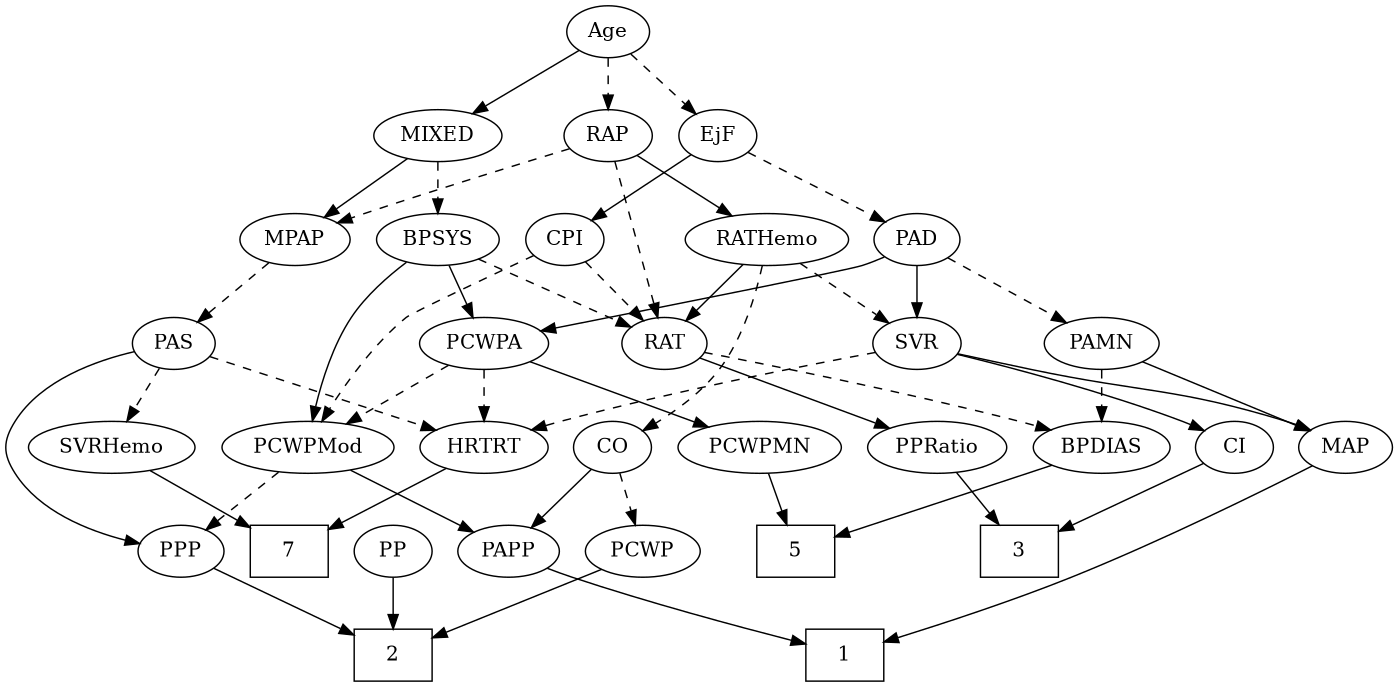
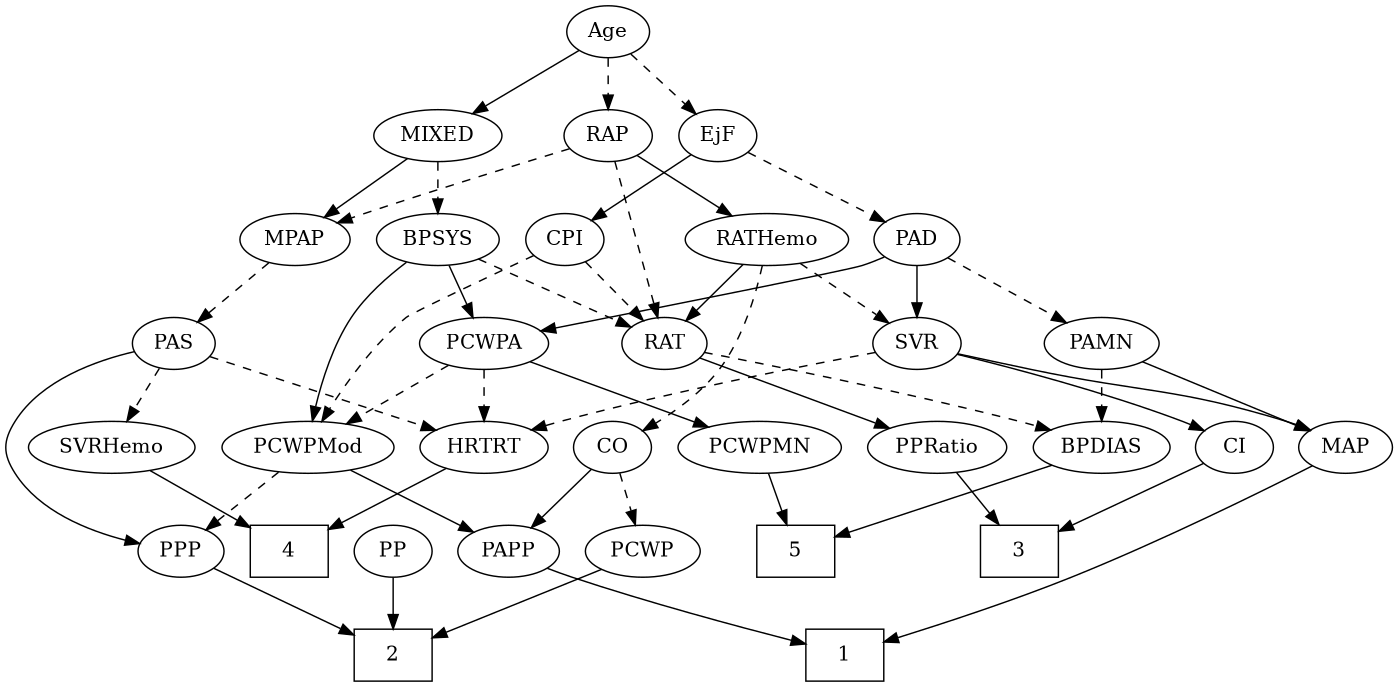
node "7": label "7" -> "4"
